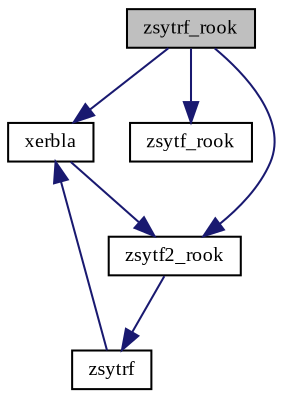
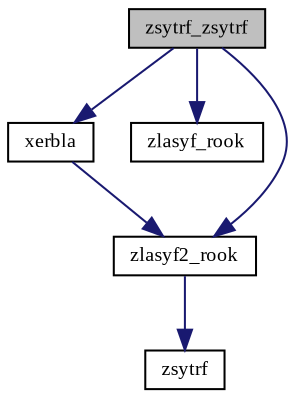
node "zsytrf_rook": label "zsytrf_rook" -> "zsytrf_zsytrf"
node "zsytf_rook": label "zsytf_rook" -> "zlasyf_rook"
node "zsytf2_rook": label "zsytf2_rook" -> "zlasyf2_rook"
edge "zsytrf" -> "xerbla": removed
